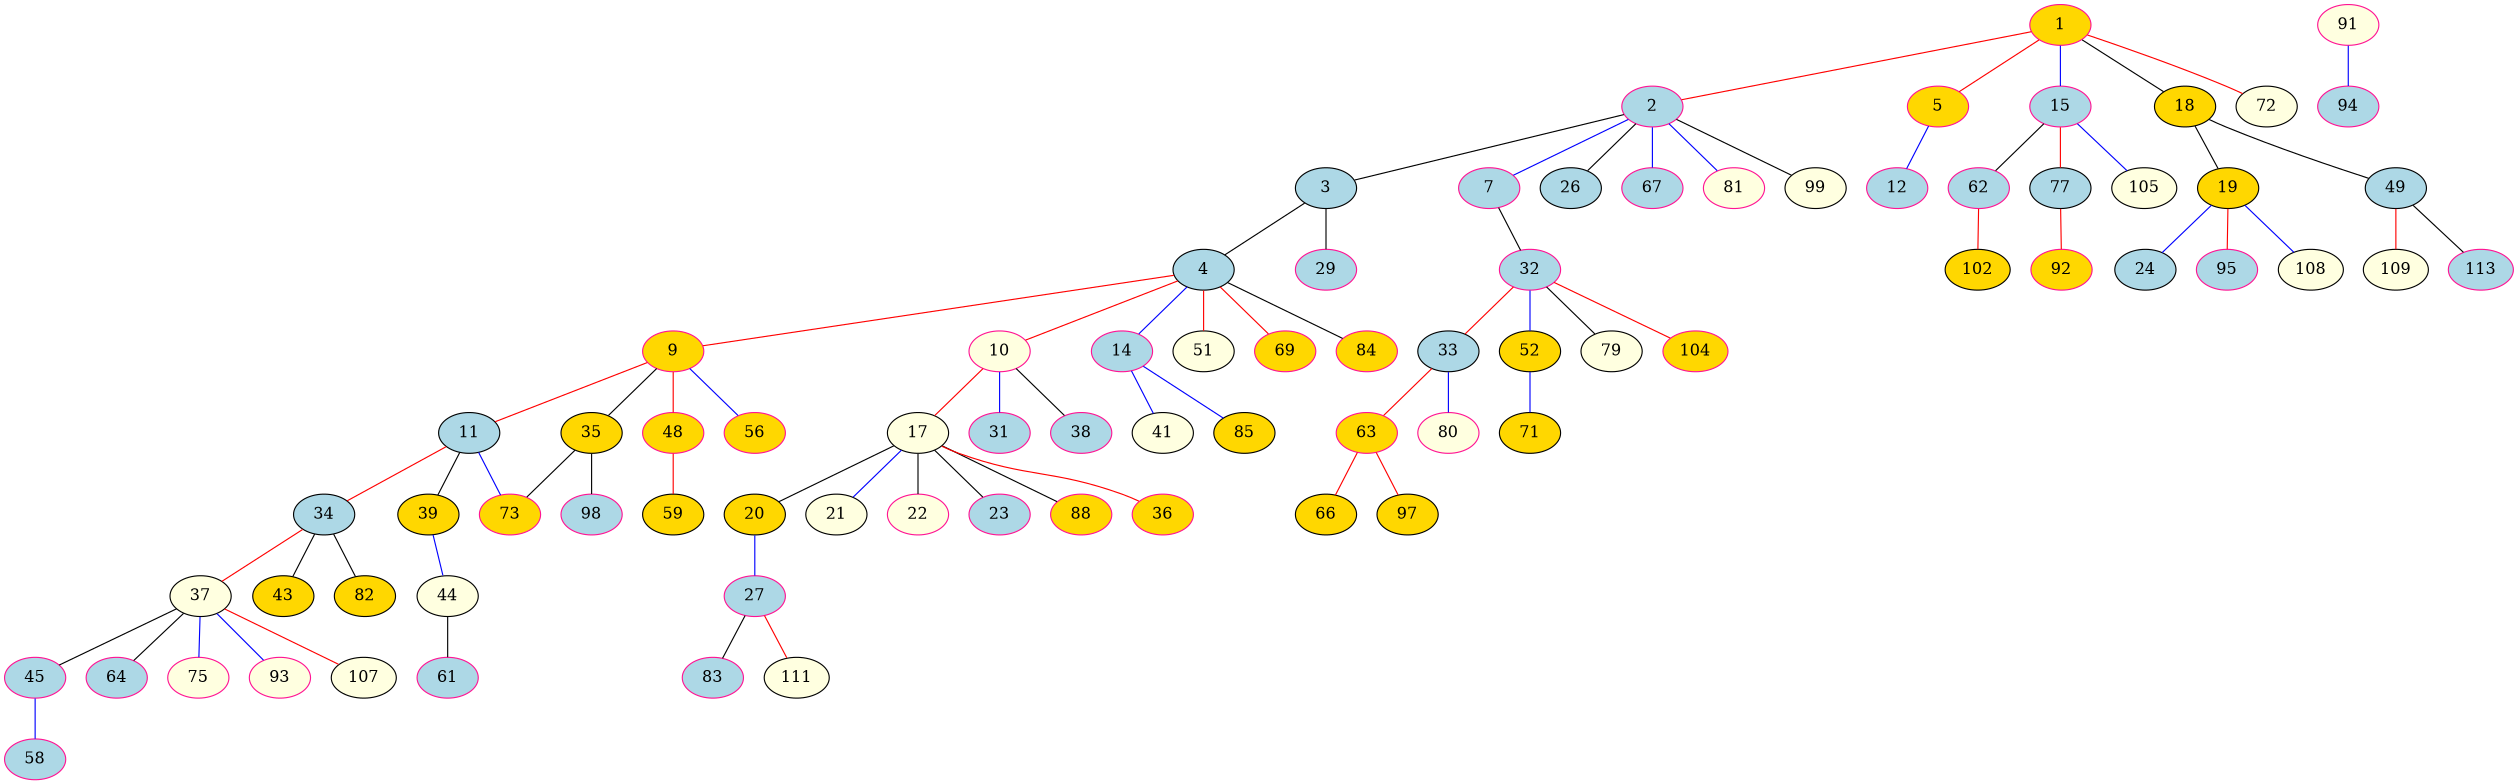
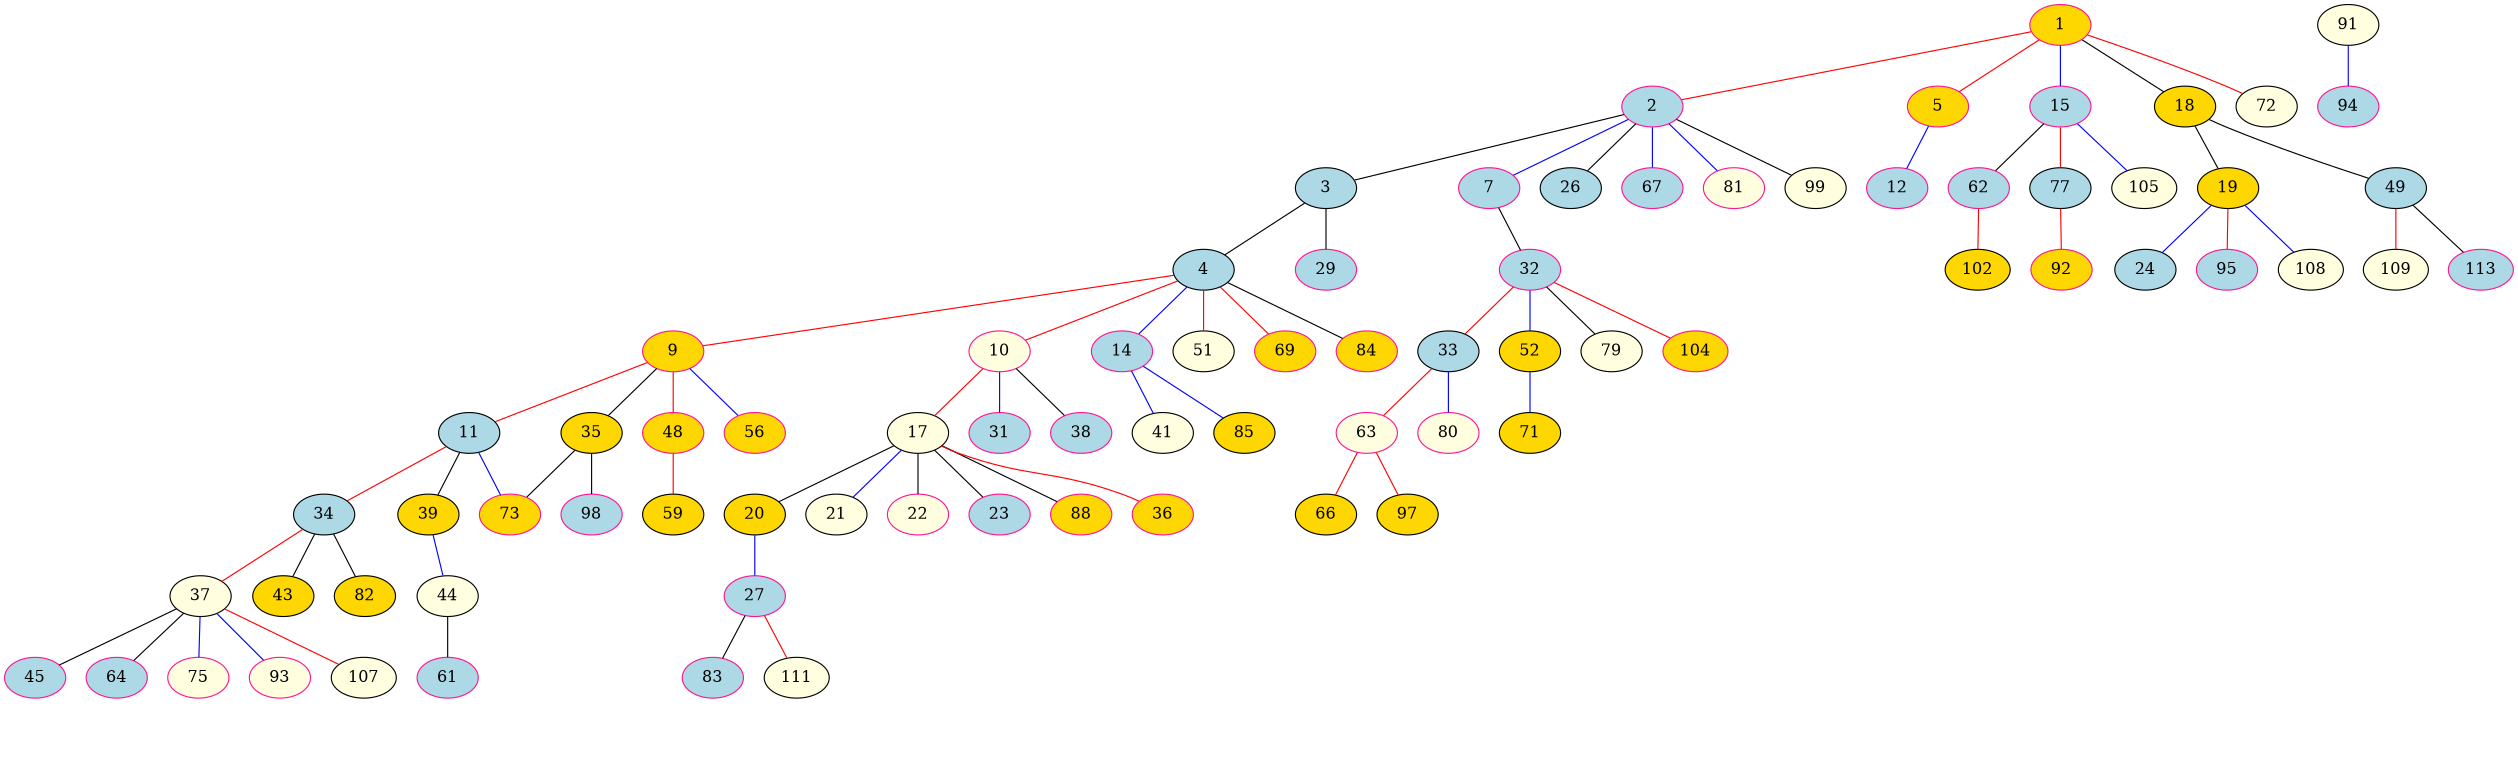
node "91": color deeppink -> black
node "63": fillcolor gold -> lightyellow
node "58": removed
